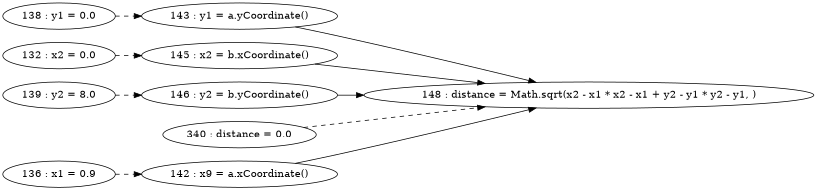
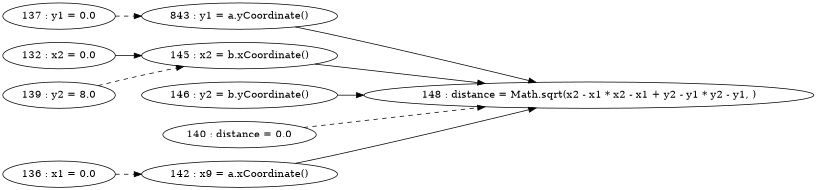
node "138 : y1 = 0.0": label "138 : y1 = 0.0" -> "137 : y1 = 0.0"
node "143 : y1 = a.yCoordinate()": label "143 : y1 = a.yCoordinate()" -> "843 : y1 = a.yCoordinate()"
edge "132 : x2 = 0.0" -> "145 : x2 = b.xCoordinate()": style dashed -> solid
edge "139 : y2 = 8.0" -> "146 : y2 = b.yCoordinate()": now "139 : y2 = 8.0" -> "145 : x2 = b.xCoordinate()"
node "340 : distance = 0.0": label "340 : distance = 0.0" -> "140 : distance = 0.0"
node "136 : x1 = 0.9": label "136 : x1 = 0.9" -> "136 : x1 = 0.0"
